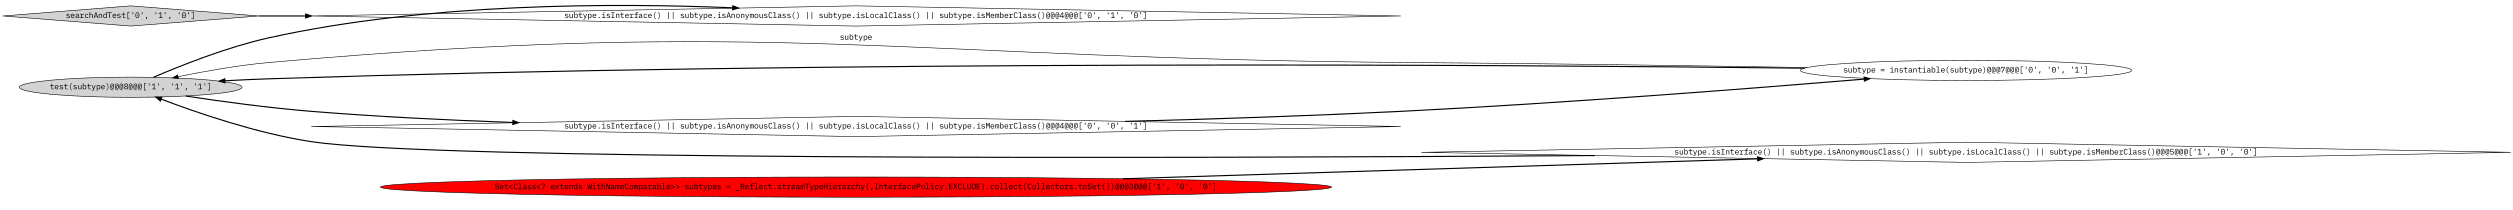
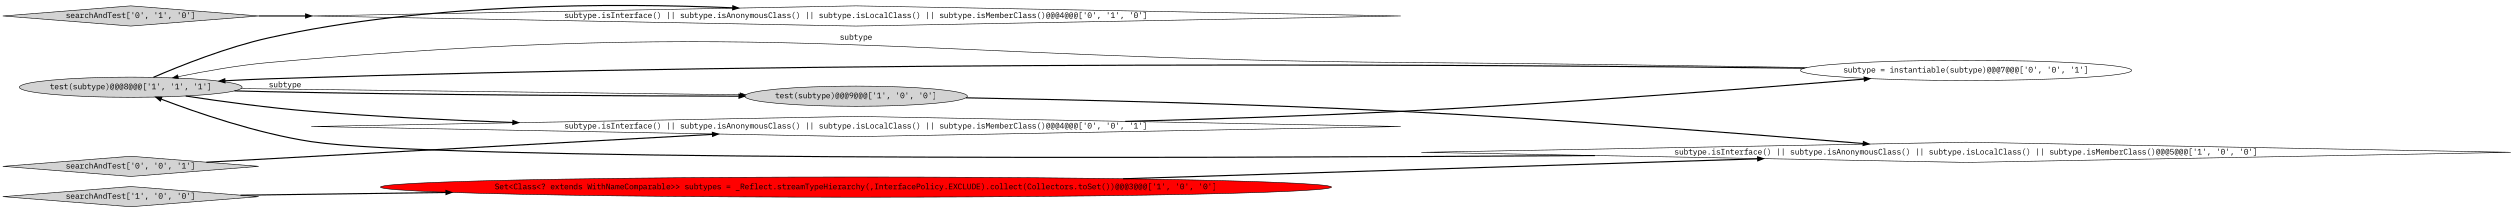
node "test(subtype)@@@9@@@['1', '0', '0']": added
node "searchAndTest['0', '0', '1']": added
node "searchAndTest['1', '0', '0']": added
